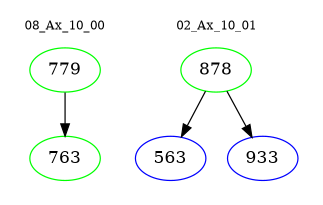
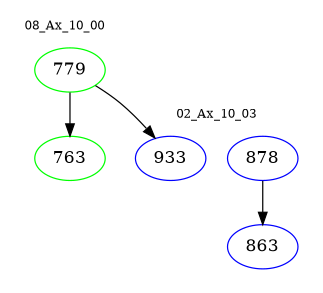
cluster "02_Ax_10_01": label "02_Ax_10_01" -> "02_Ax_10_03"
node "878": color green -> blue
edge "878" -> "933": now "779" -> "933"
node "563": label "563" -> "863"
